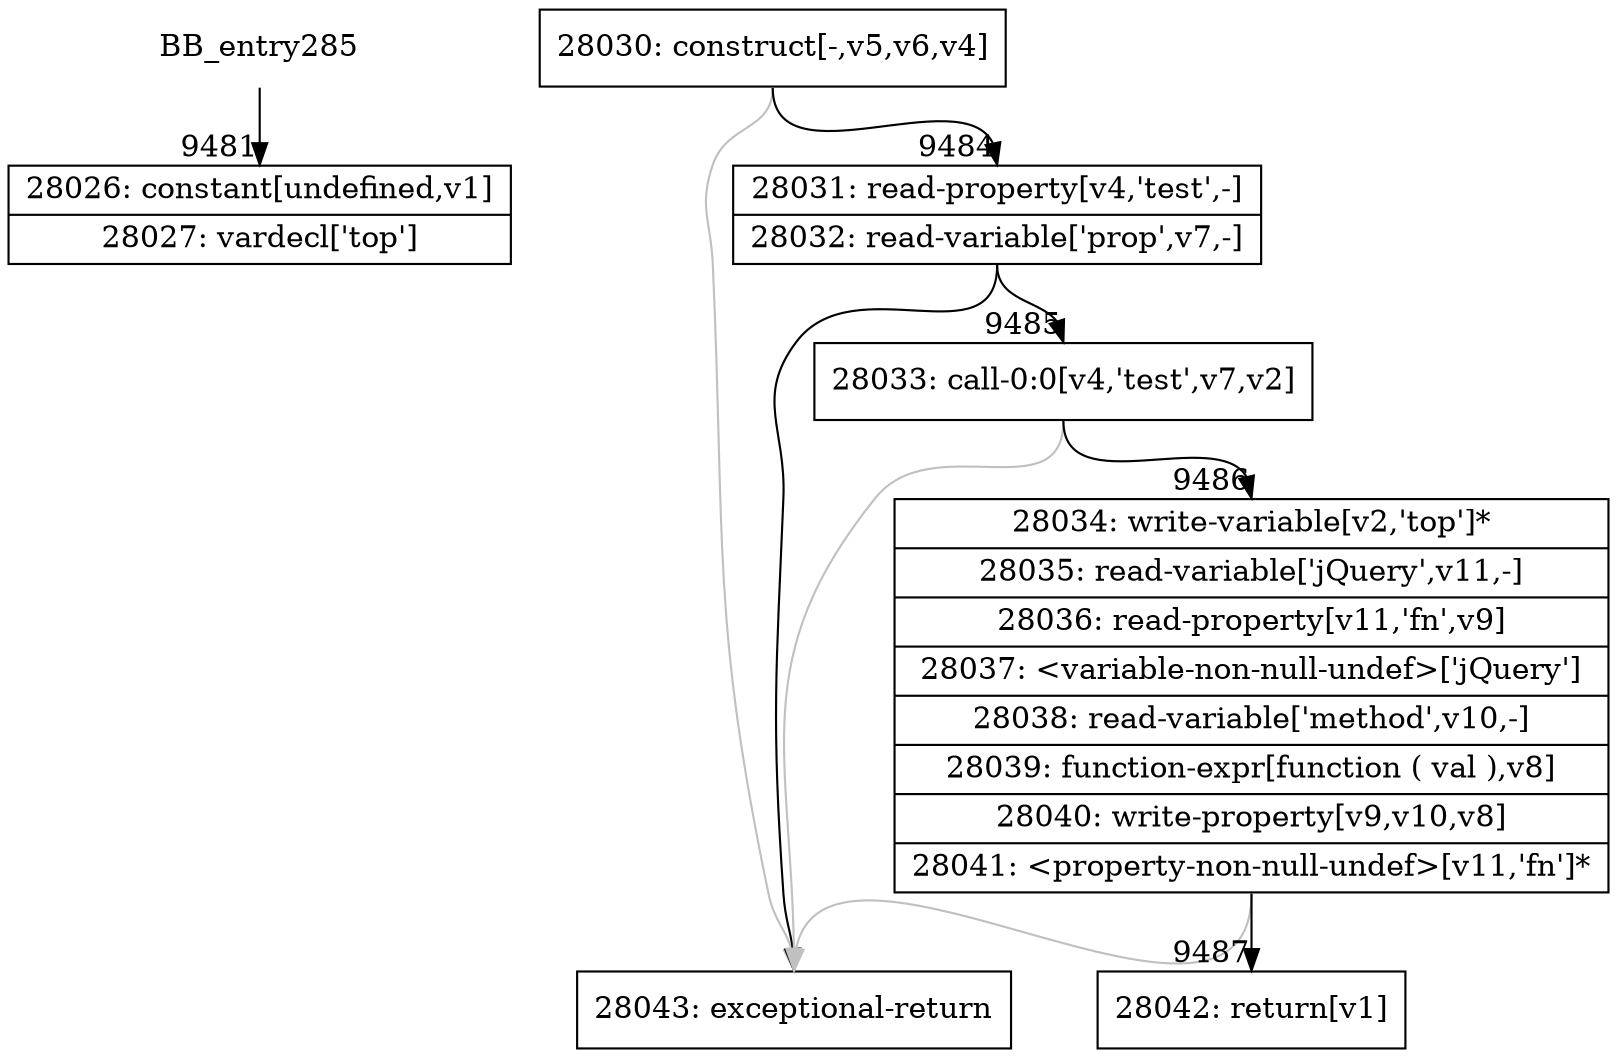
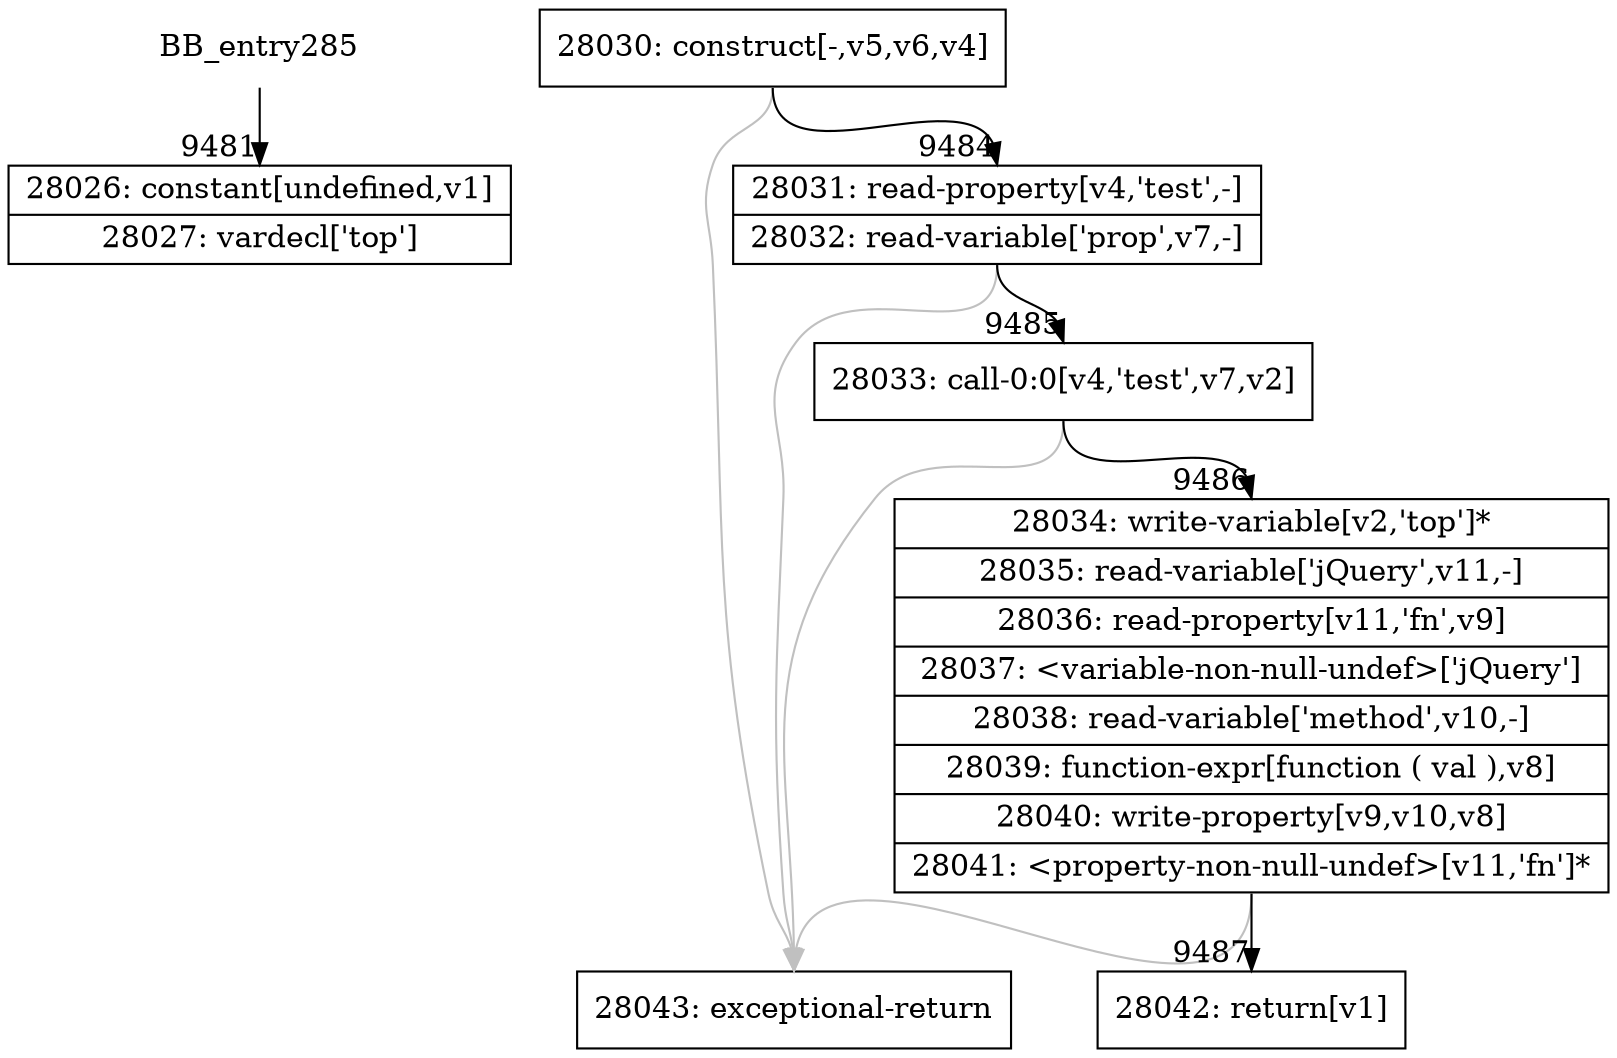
edge "28031: read-property[v4,'test',-]" -> "28043: exceptional-return": color black -> gray
